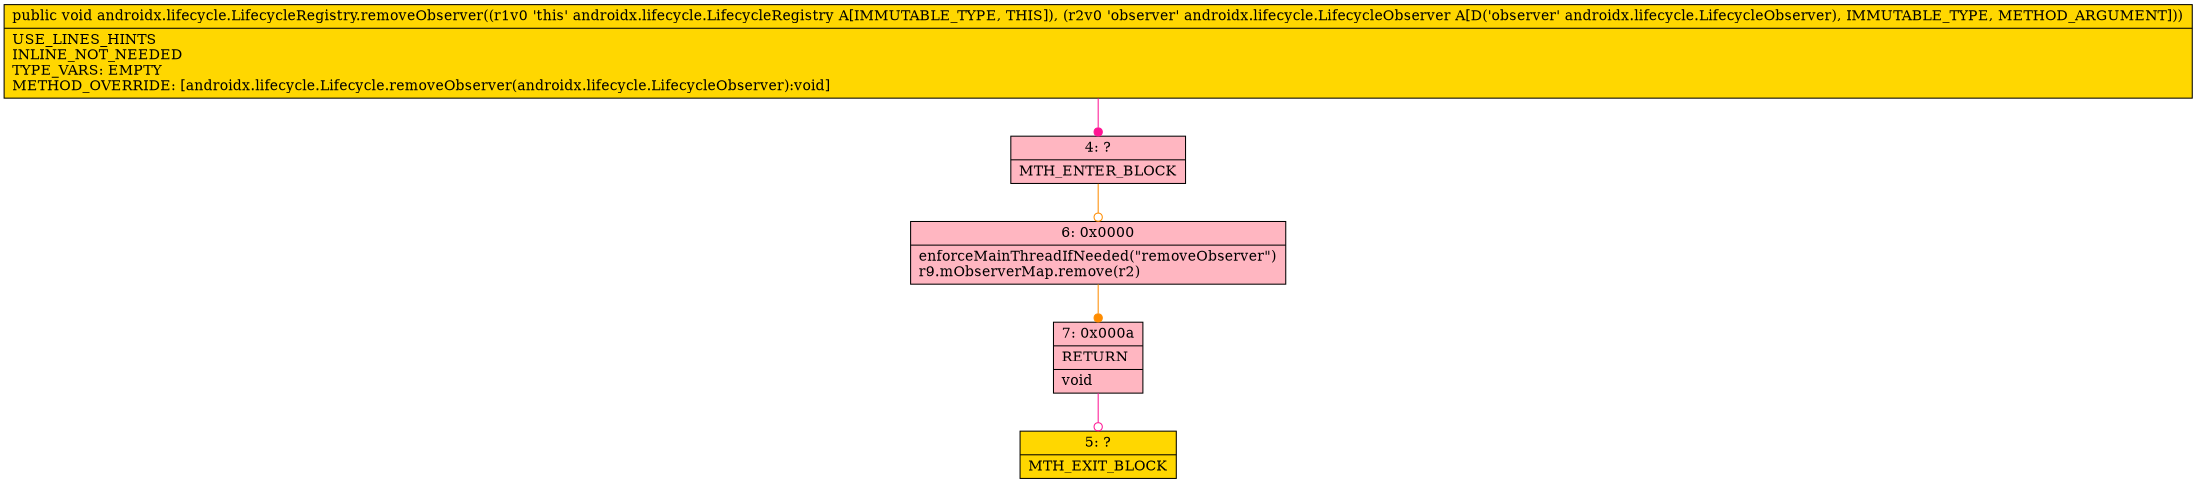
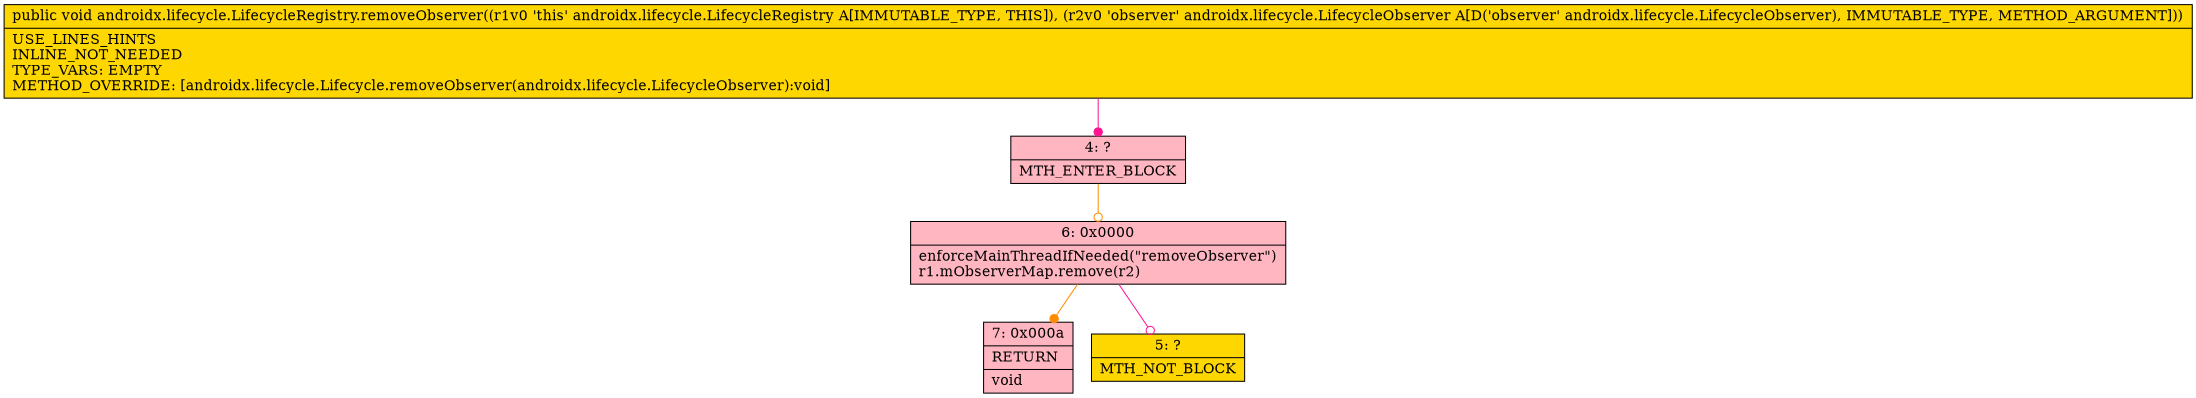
node "6: 0x0000": text "r9.mObserverMap.remove(r2)" -> "r1.mObserverMap.remove(r2)"
edge "7: 0x000a" -> "5: ?": now "6: 0x0000" -> "5: ?"
node "5: ?": text "MTH_EXIT_BLOCK" -> "MTH_NOT_BLOCK"
